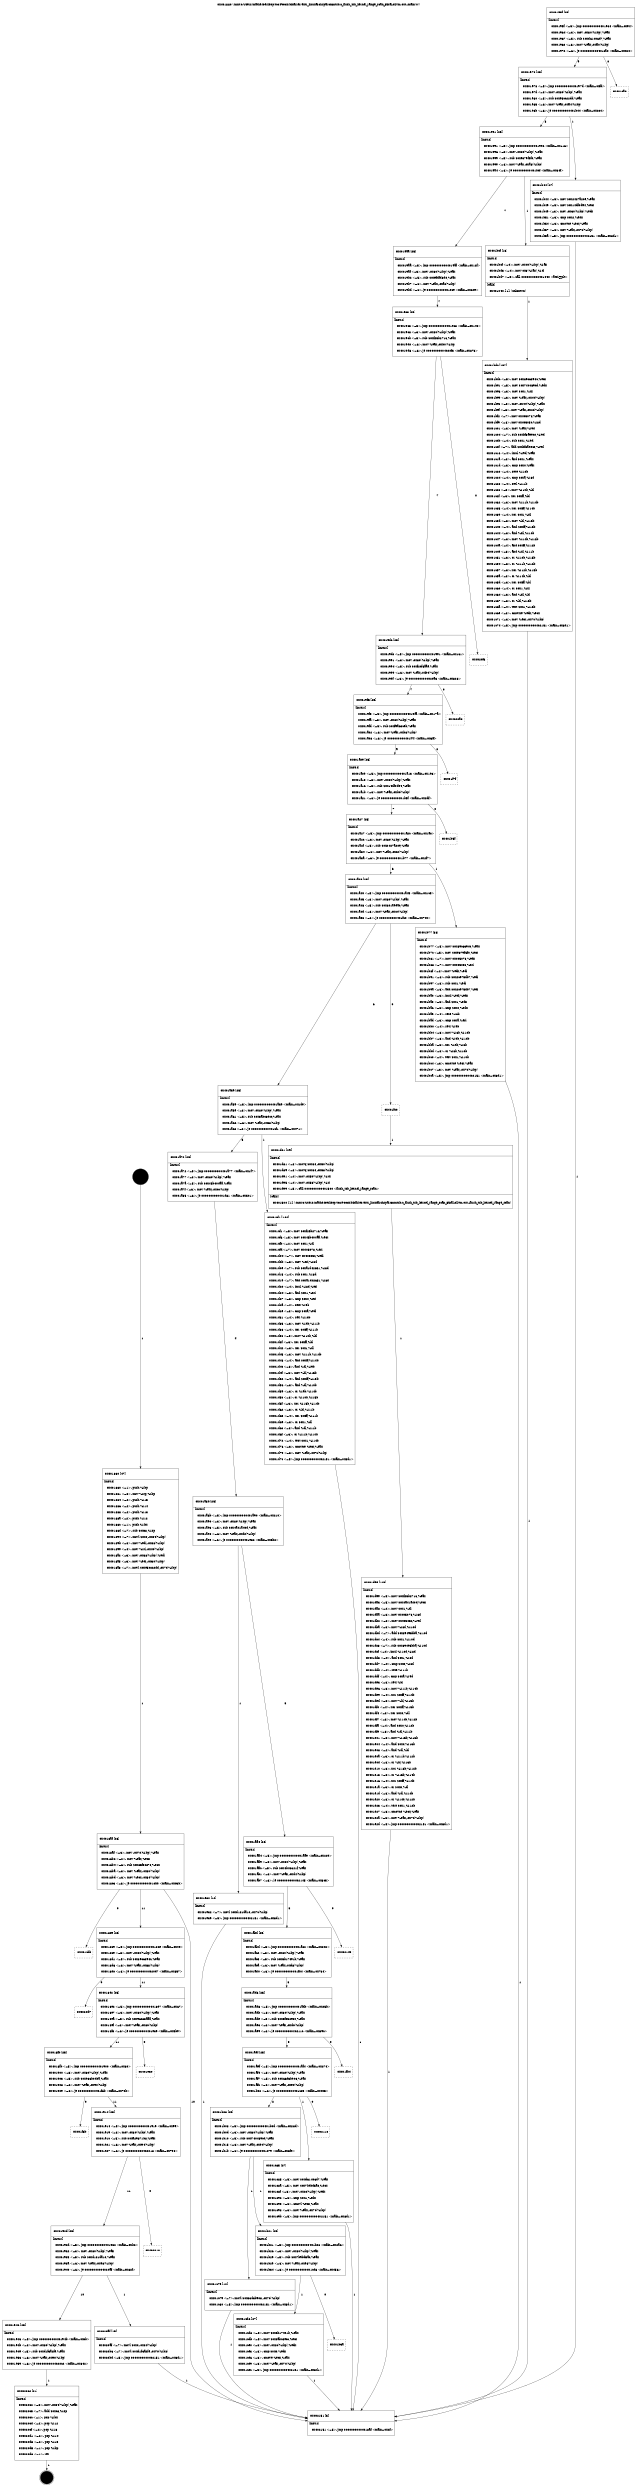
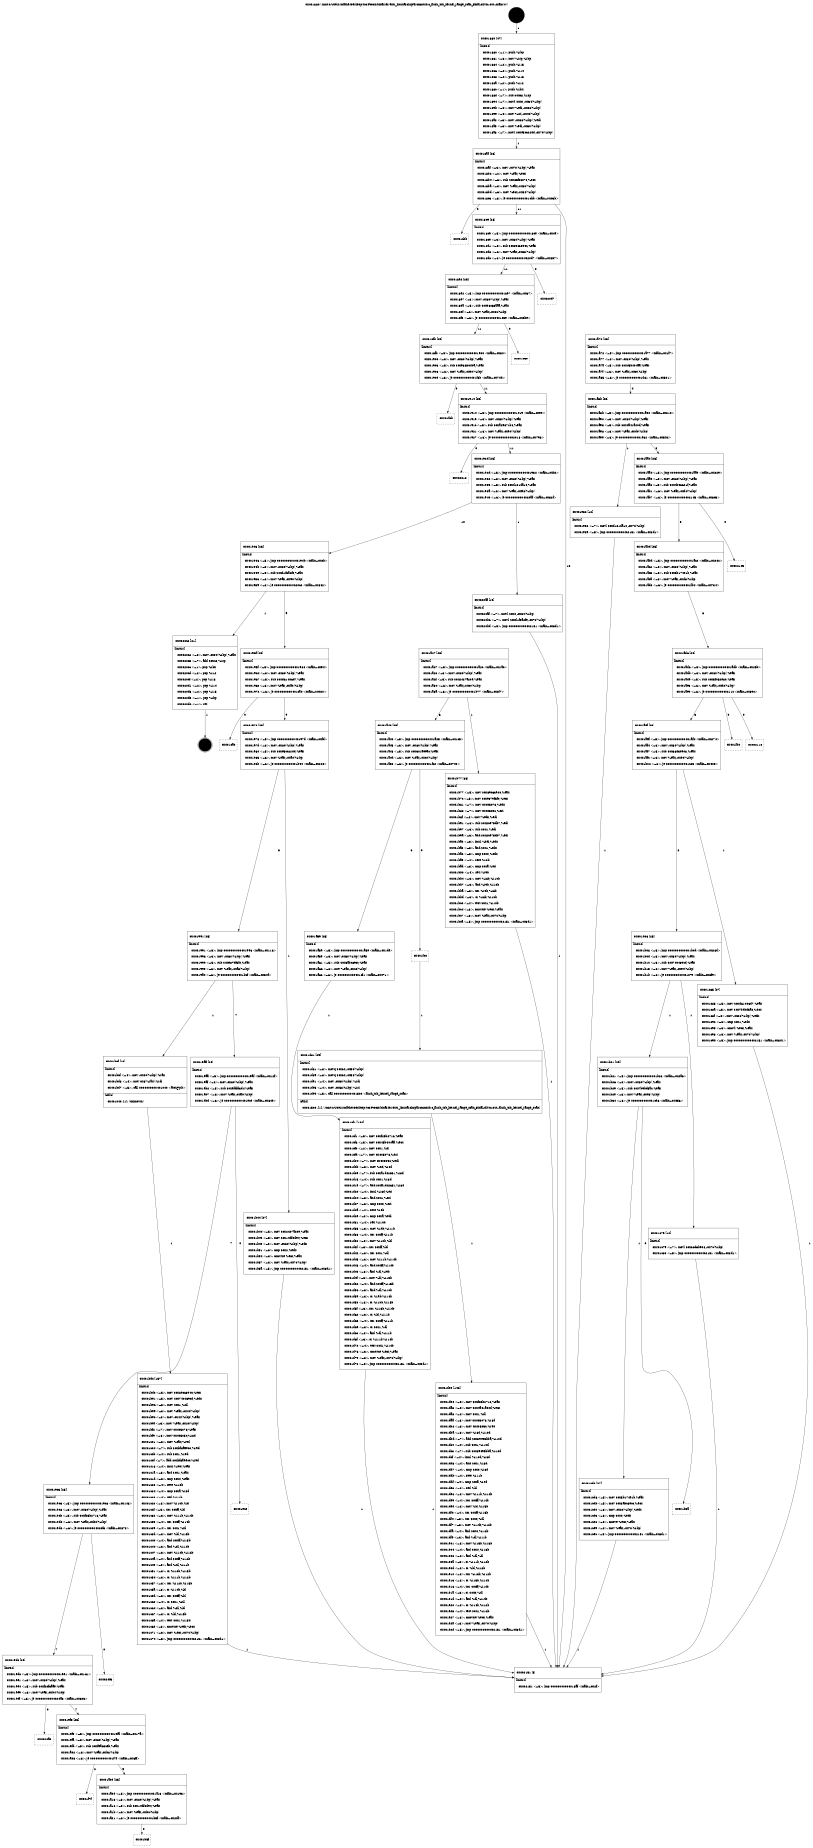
edge "0x401946 [25]" -> "0x40195f [25]": added, label "9"
edge "0x401a0e [25]" -> "0x401a27 [25]": removed, label "7"
edge "0x401a59 [25]" -> "0x401a72 [25]": removed, label "5"
node "0x401ece": added
edge "0x401aef [25]" -> "0x40211c": now "0x401ad6 [25]" -> "0x40211c"
